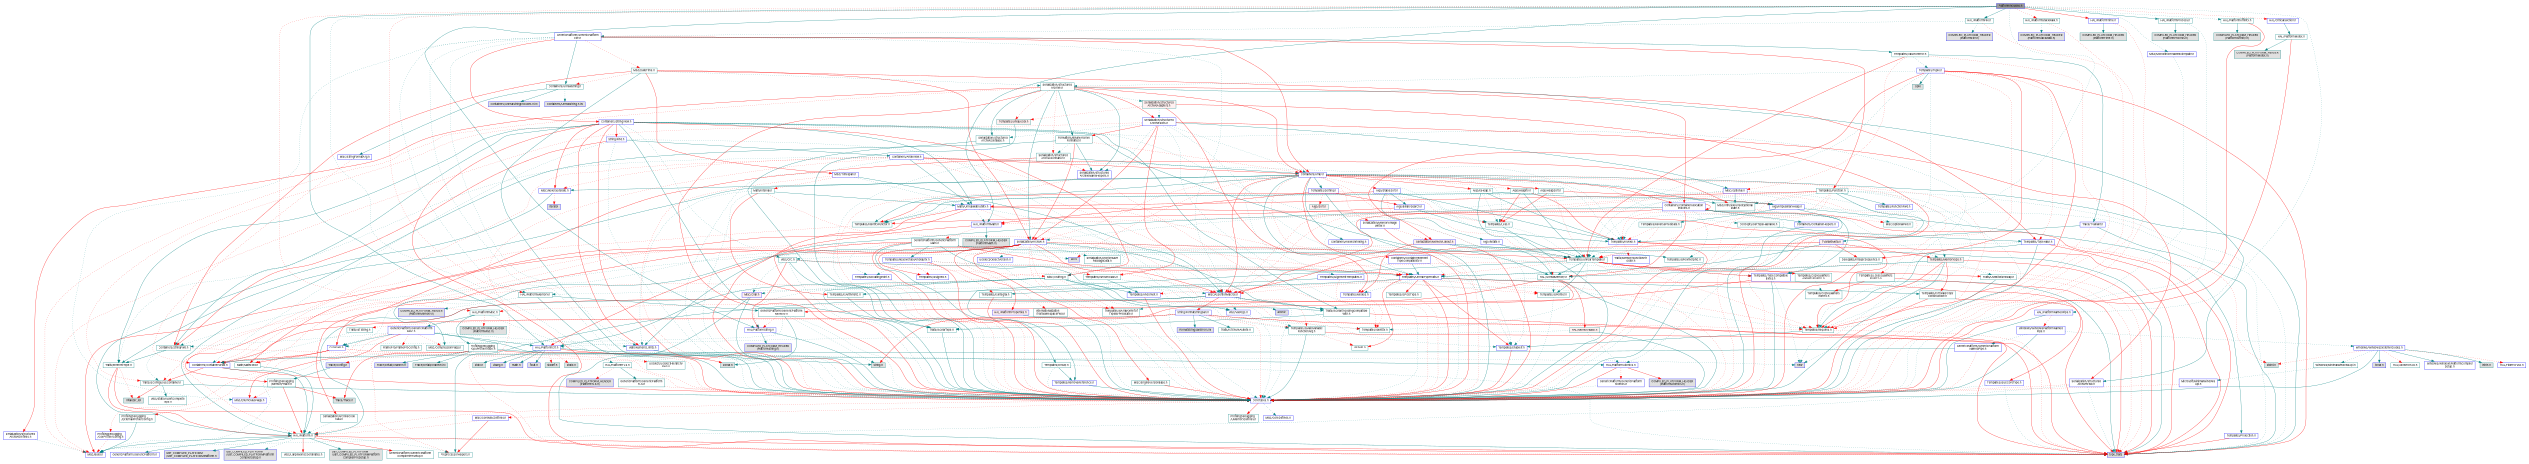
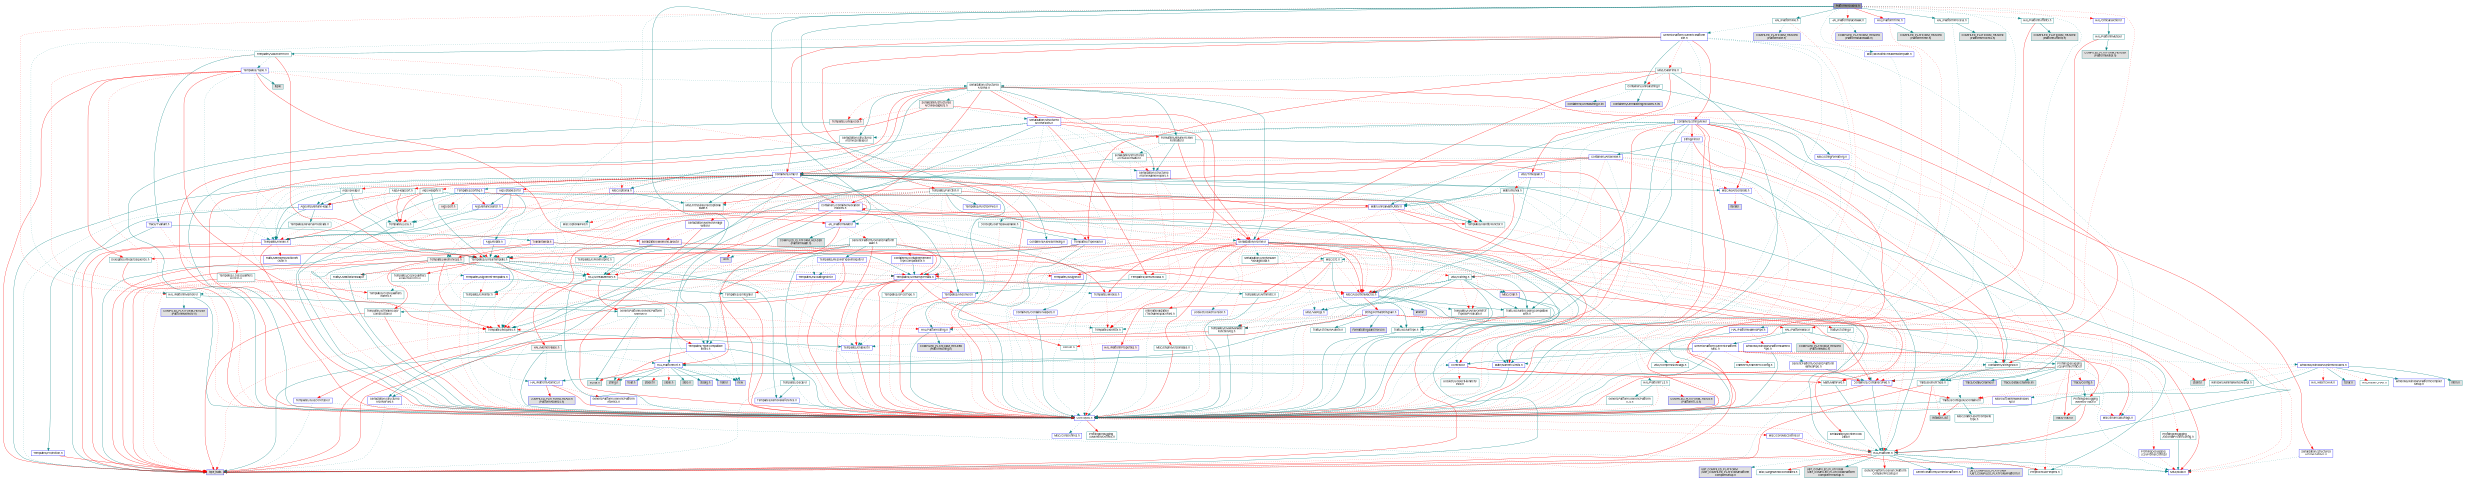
edge "Serialization/Structured ArchiveSlots.h" -> "Serialization/Structured ArchiveFwd.h": color red -> teal
edge "Misc/Crc.h" -> "Templates/UnrealTypeTraits.h": color teal -> red
edge "Misc/AssertionMacros.h" -> "HAL/PlatformMisc.h": now "String/FormatStringSan.h" -> "HAL/PlatformMisc.h"
